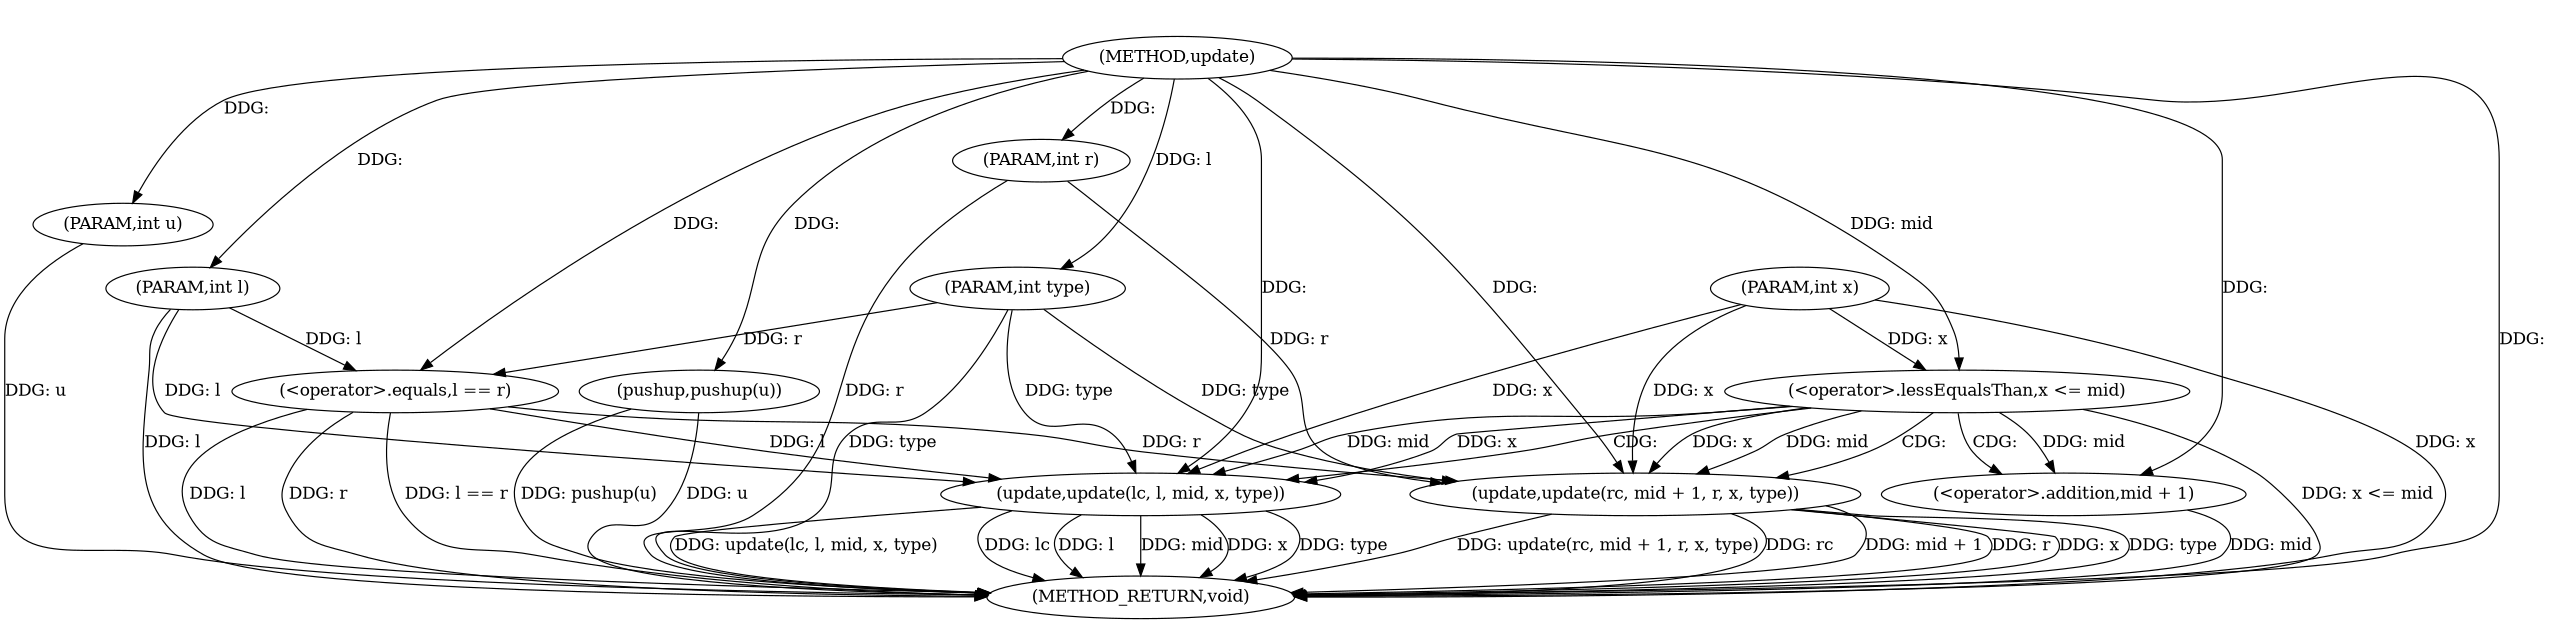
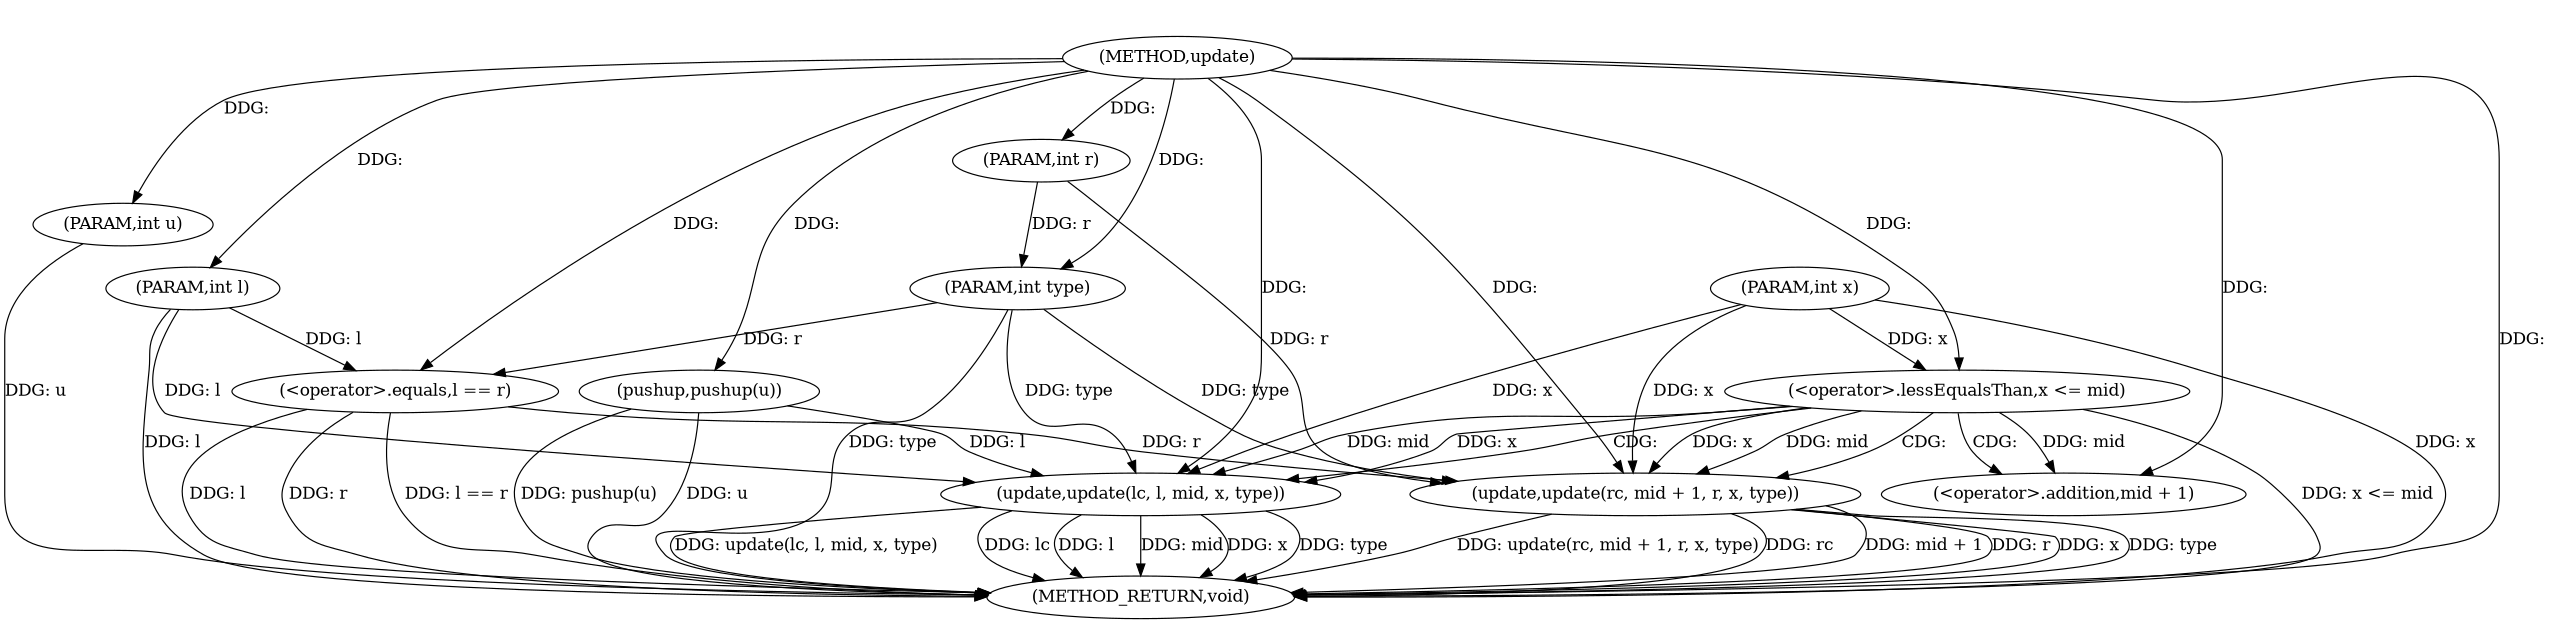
edge "(METHOD,update)" -> "(PARAM,int type)": label "DDG: l" -> "DDG: "
edge "(METHOD,update)" -> "(<operator>.lessEqualsThan,x <= mid)": label "DDG: mid" -> "DDG: "
edge "(<operator>.equals,l == r)" -> "(update,update(lc, l, mid, x, type))": now "(pushup,pushup(u))" -> "(update,update(lc, l, mid, x, type))"
edge "(PARAM,int r)" -> "(METHOD_RETURN,void)": now "(PARAM,int r)" -> "(PARAM,int type)"
edge "(<operator>.addition,mid + 1)" -> "(METHOD_RETURN,void)": removed, label "DDG: mid"
